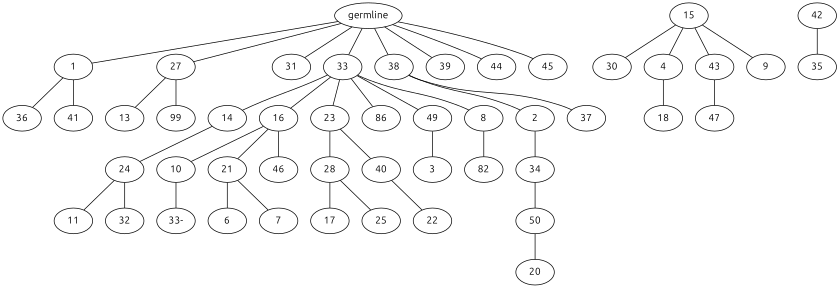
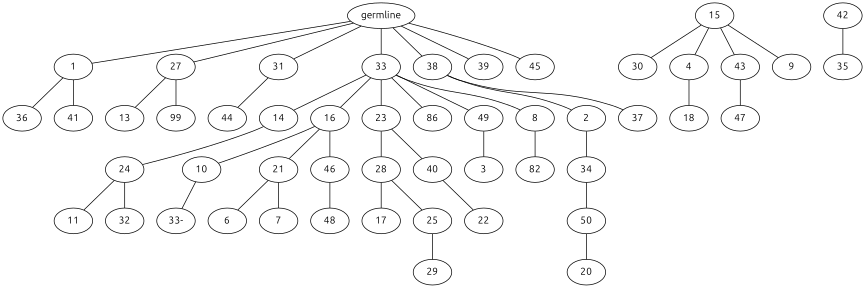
edge "germline" -- "44": now "31" -- "44"
node "48": added
node "29": added
